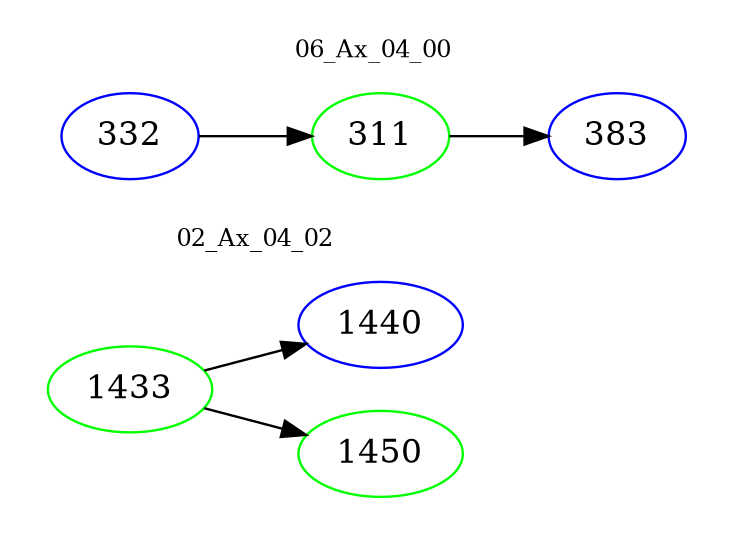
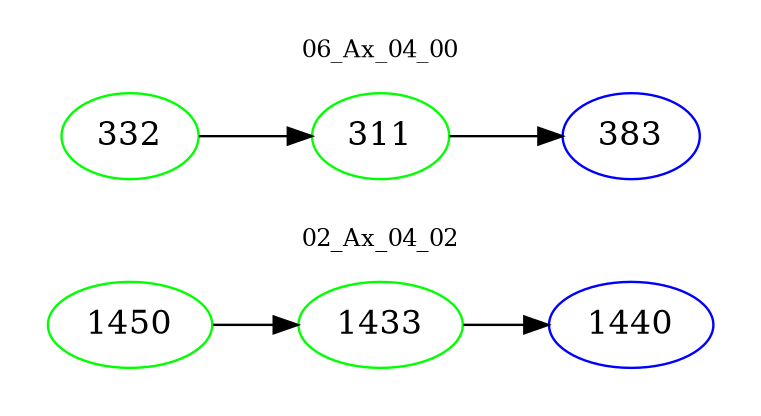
node "332": color blue -> green
edge "1433" -> "1450": reversed
